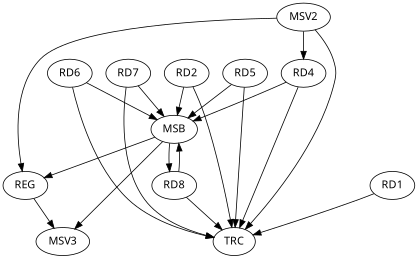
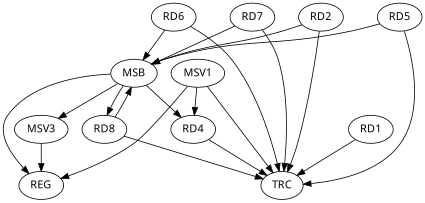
node "MSV2": label "MSV2" -> "MSV1"
edge "RD4" -> "MSB": reversed
edge "REG" -> "MSV3": reversed
